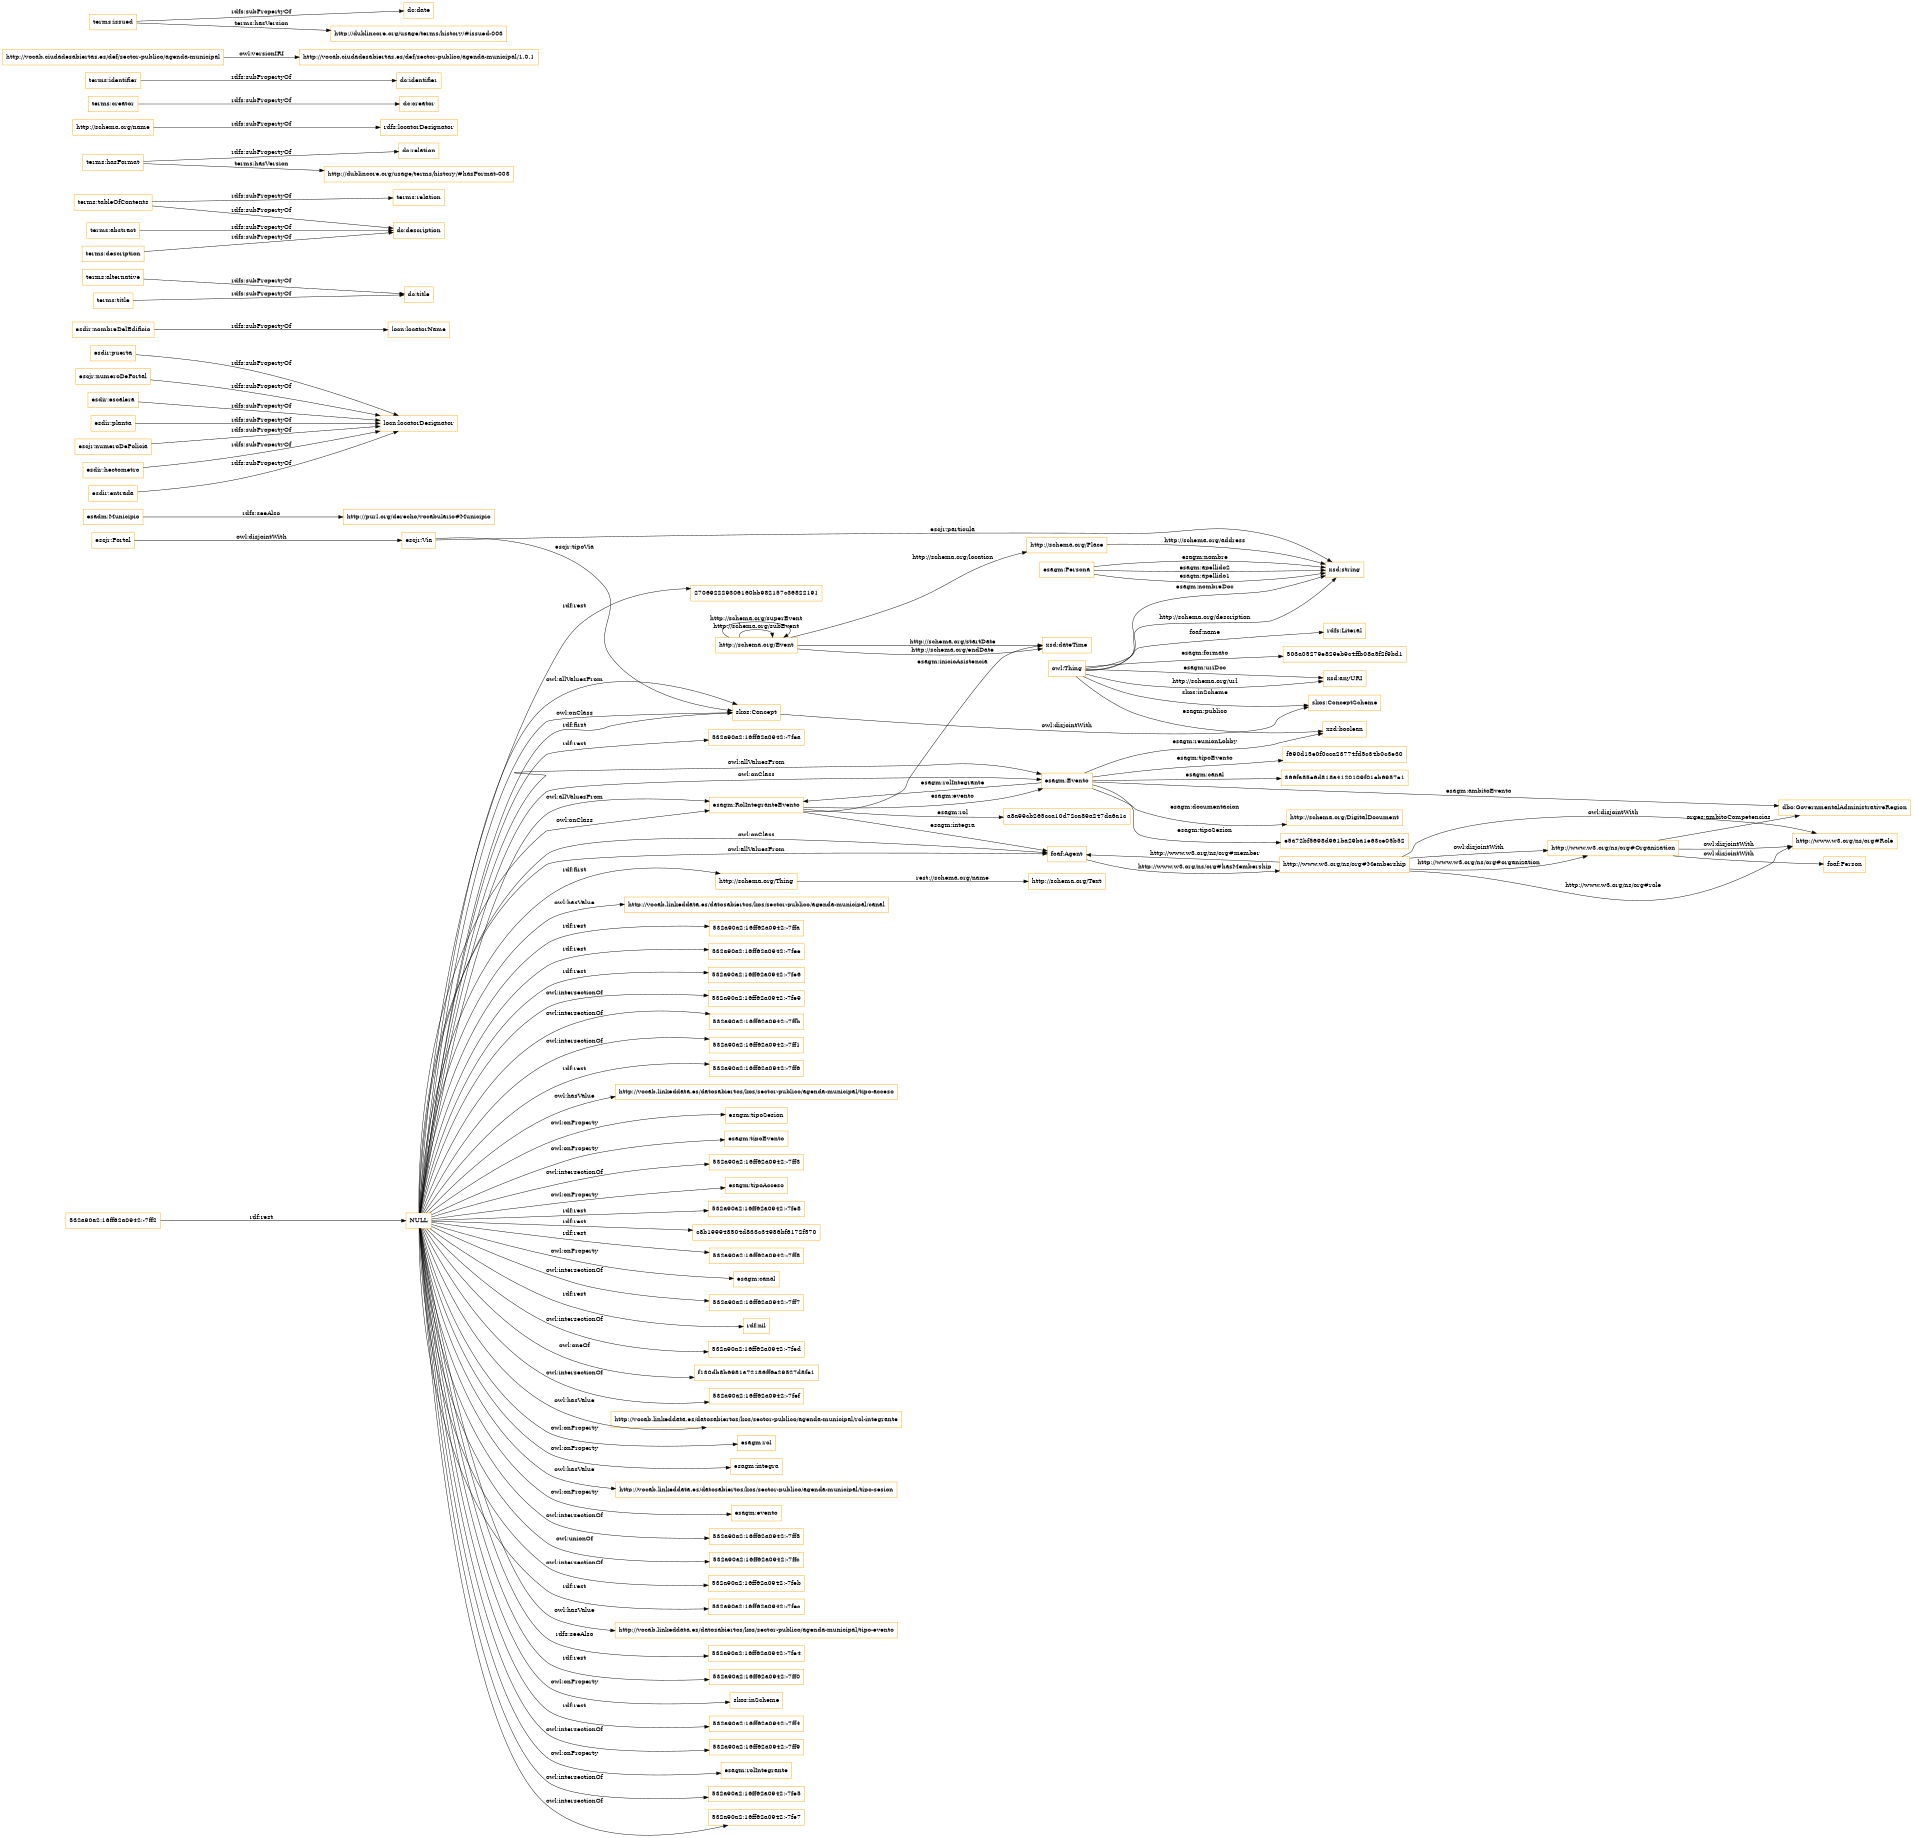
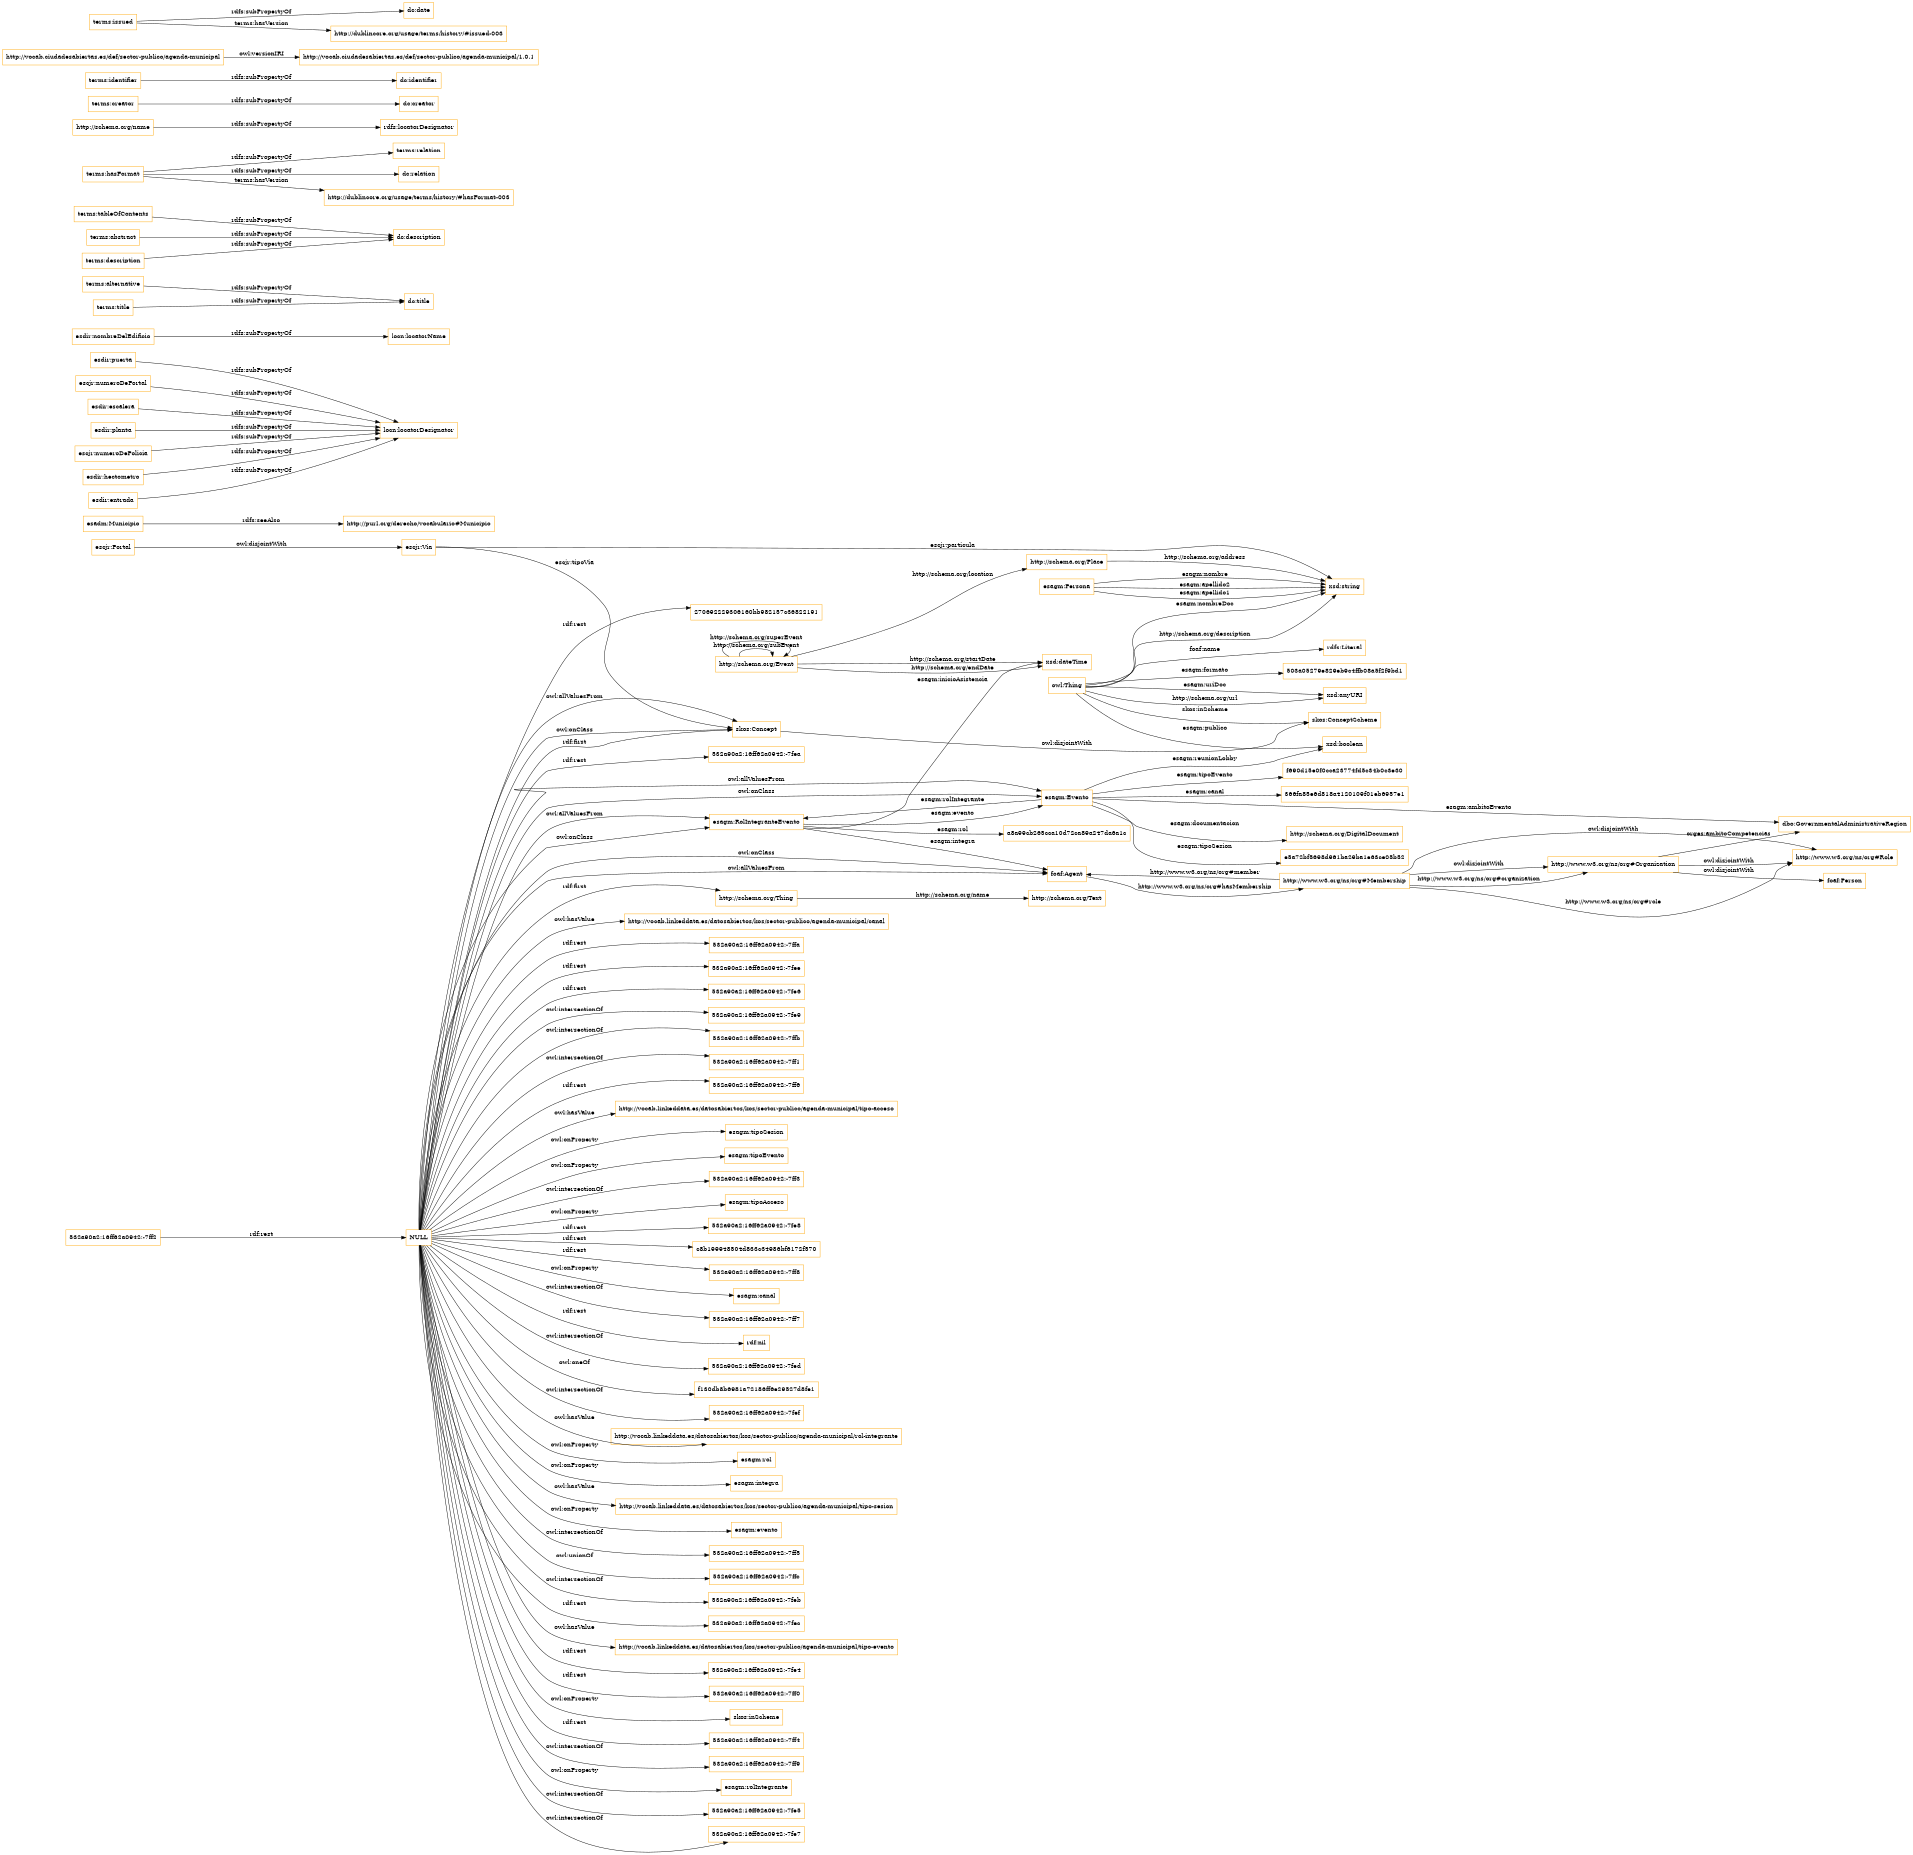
edge "terms:tableOfContents" -> "terms:relation": now "terms:hasFormat" -> "terms:relation"
edge "http://schema.org/Thing" -> "http://schema.org/Text": label "rest://schema.org/name" -> "http://schema.org/name"
edge "NULL" -> "532a90a2:16ff62a0942:-7fe4": label "rdfs:seeAlso" -> "rdf:rest"
